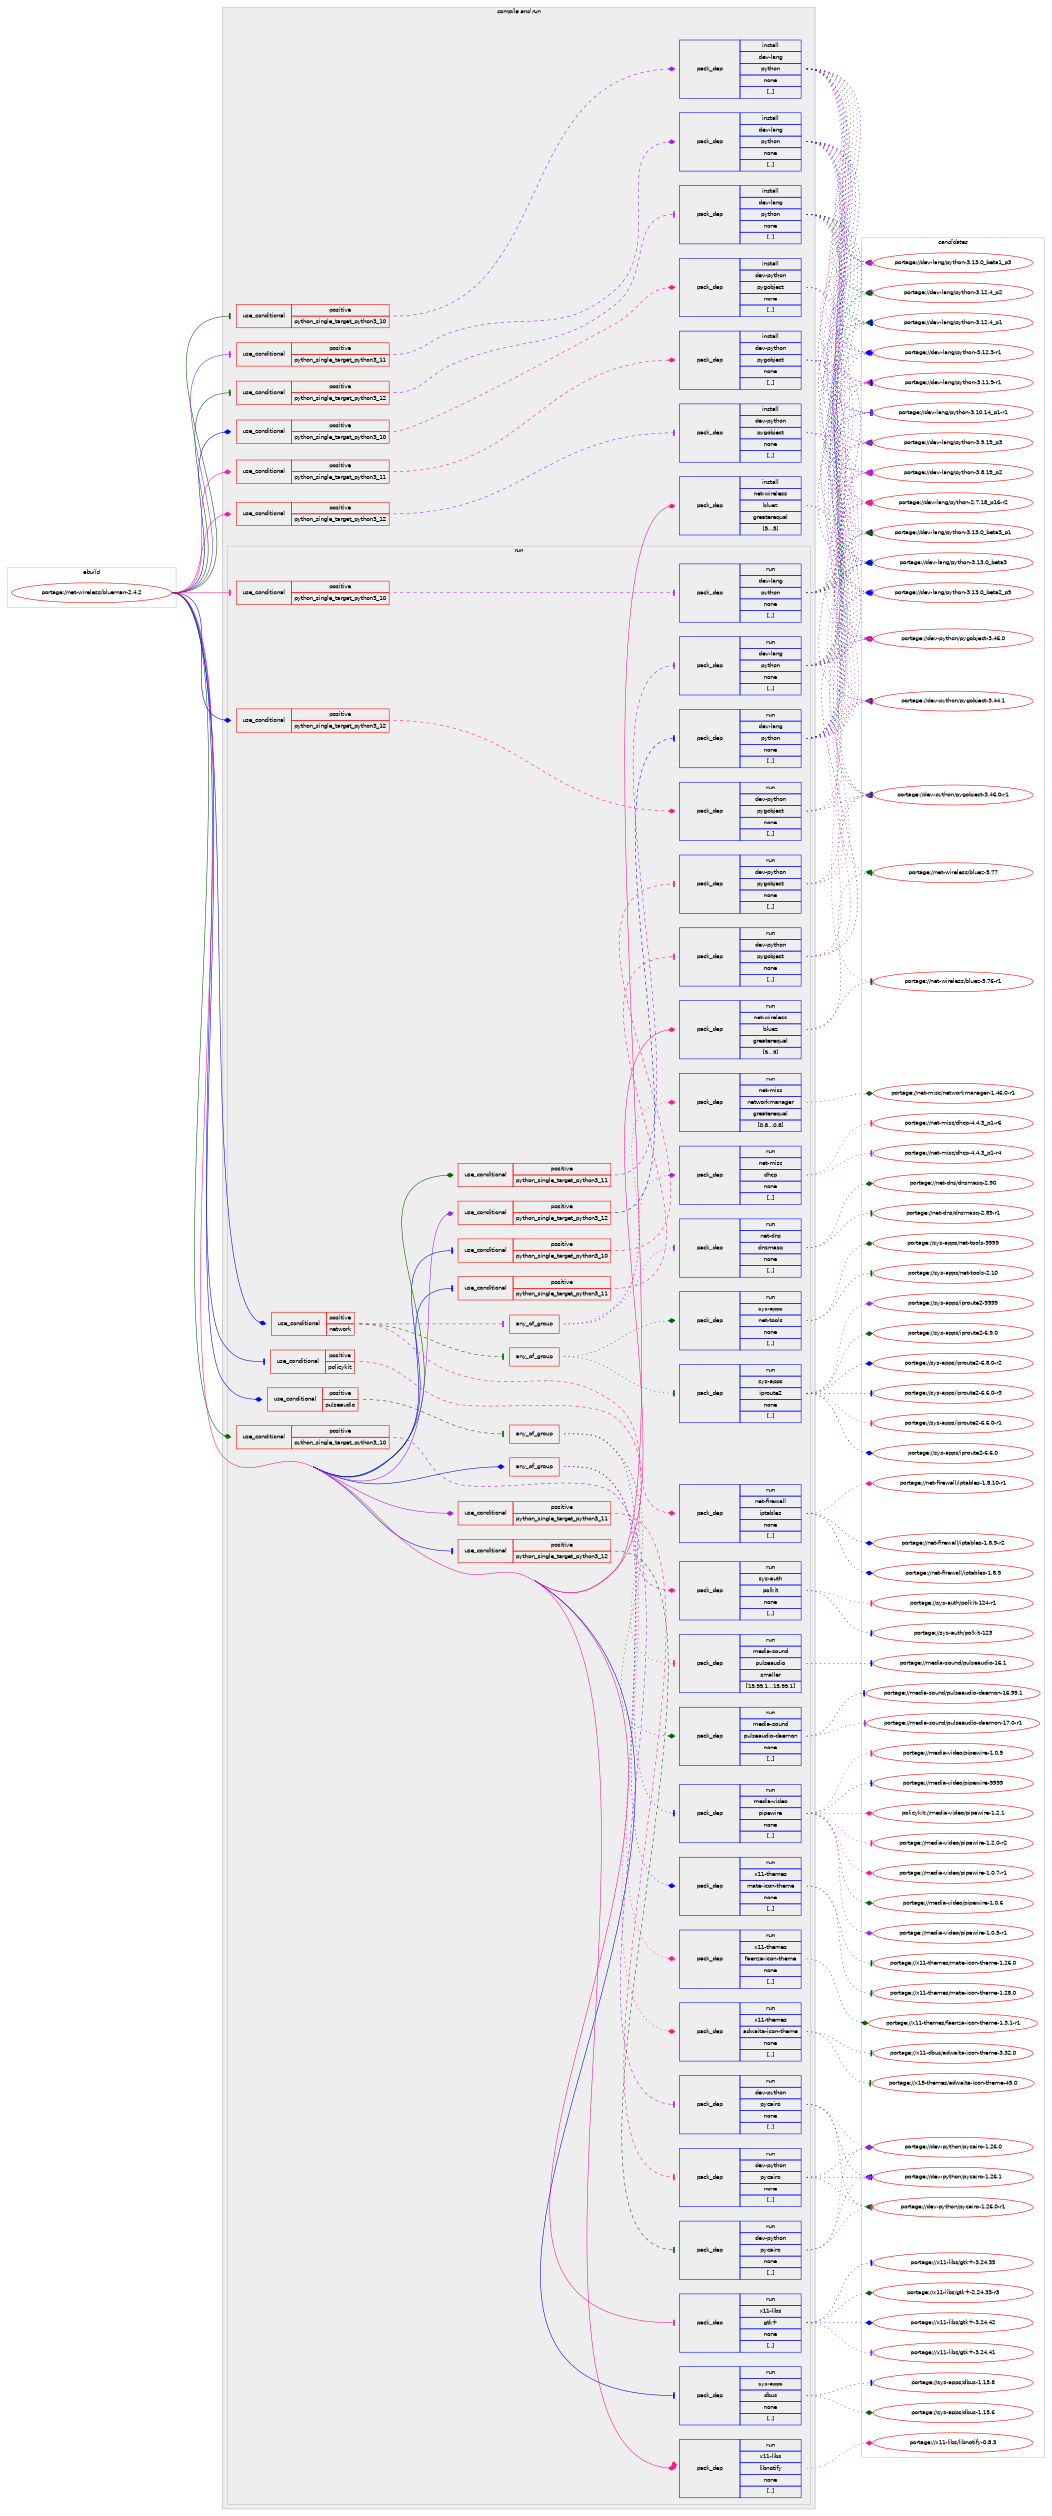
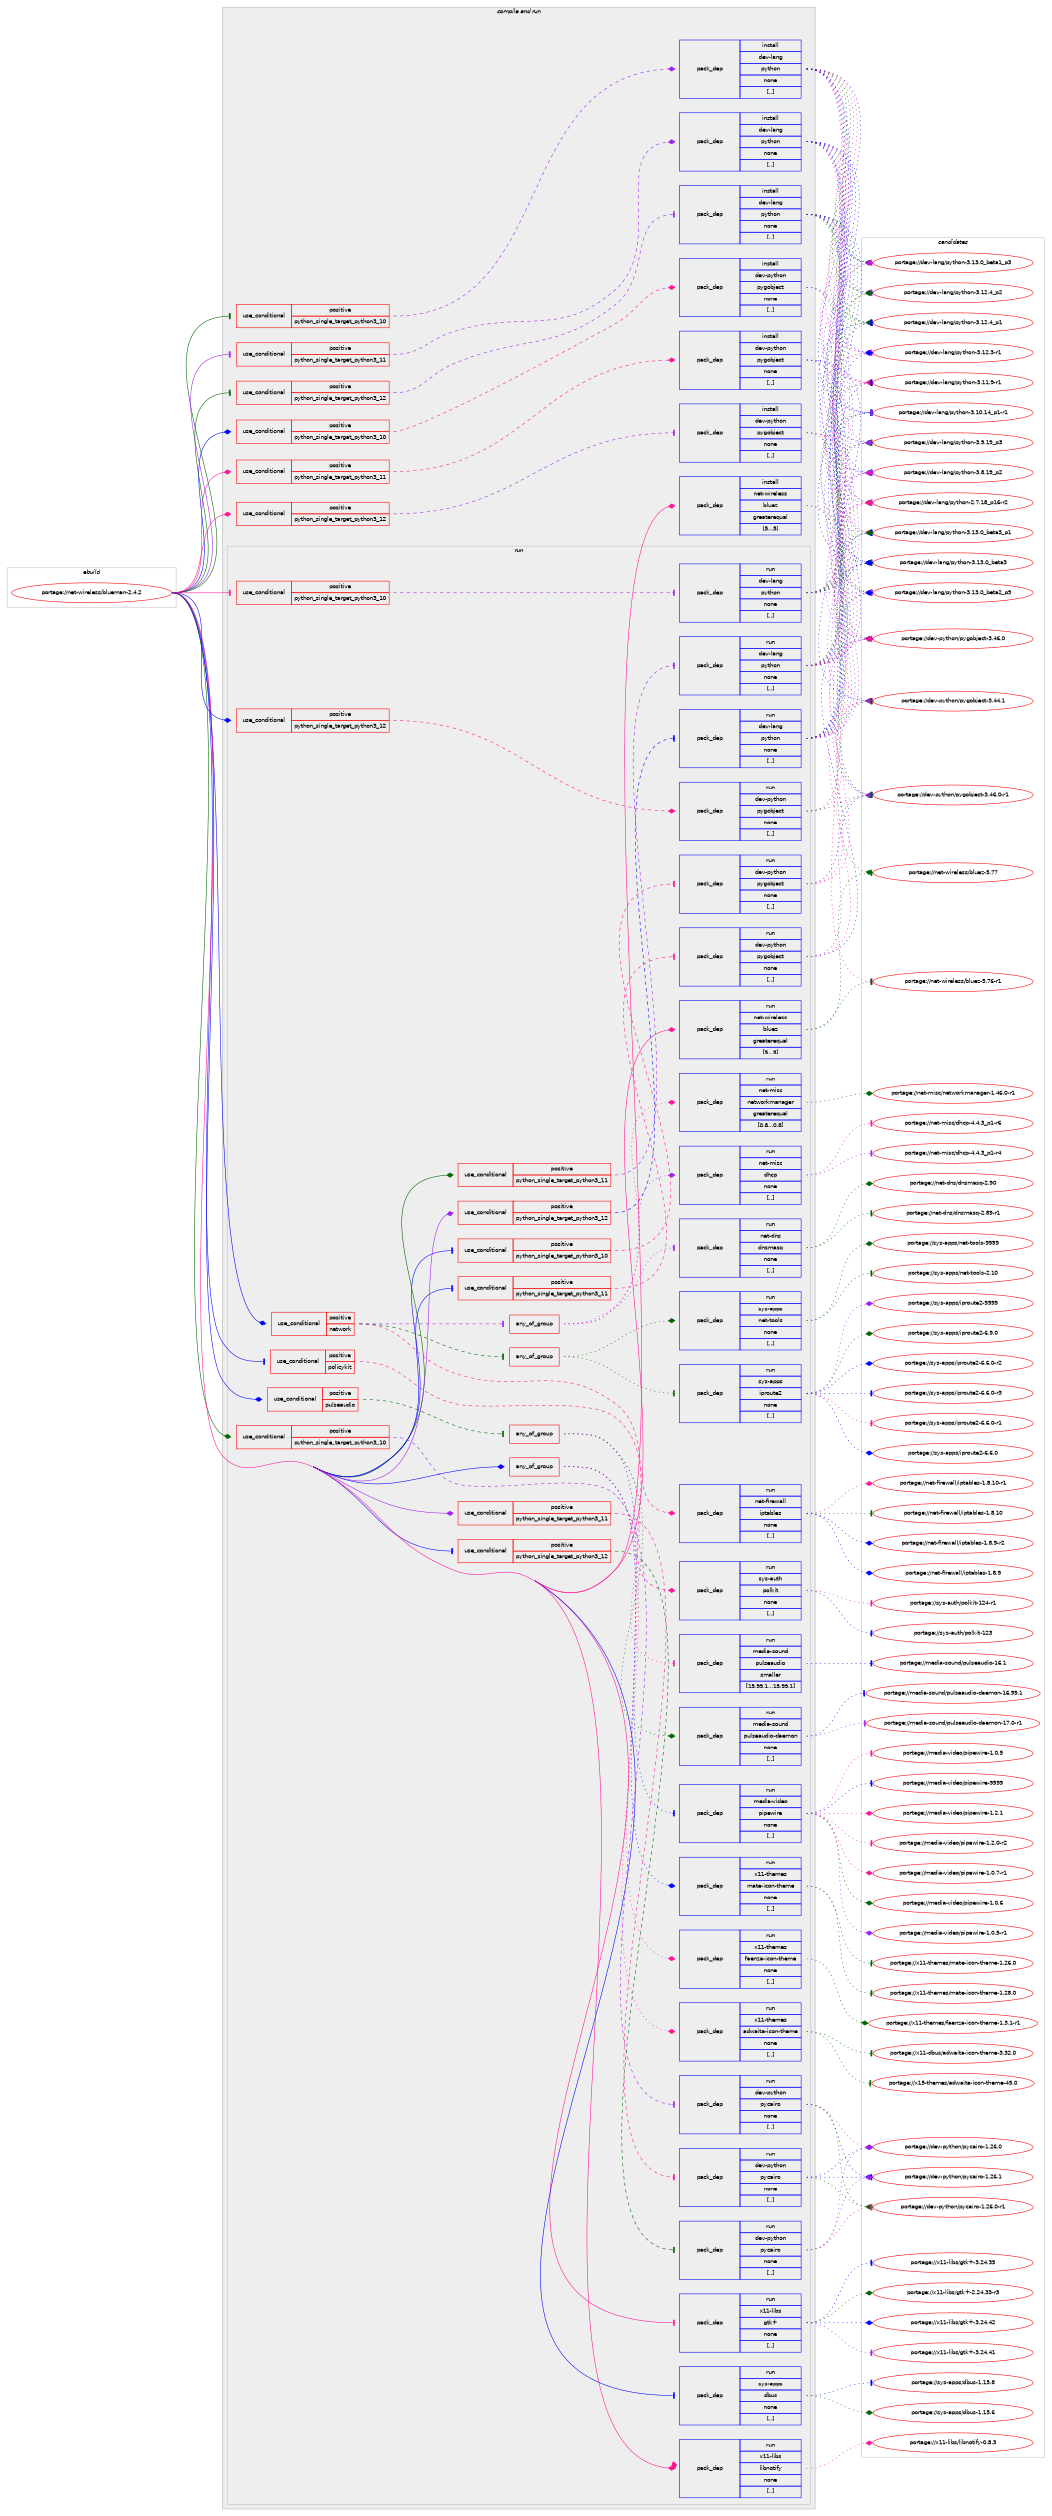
node "portage://sys-apps/iproute2-6.8.0-r2": label "portage://sys-apps/iproute2-6.8.0-r2" -> "portage://sys-apps/iproute2-6.6.0-r2"
node "portage://net-firewall/iptables-1.8.10": added
node "policykit://media-video/pipewire-1.2.1": label "policykit://media-video/pipewire-1.2.1" -> "portage://media-video/pipewire-1.2.1"
